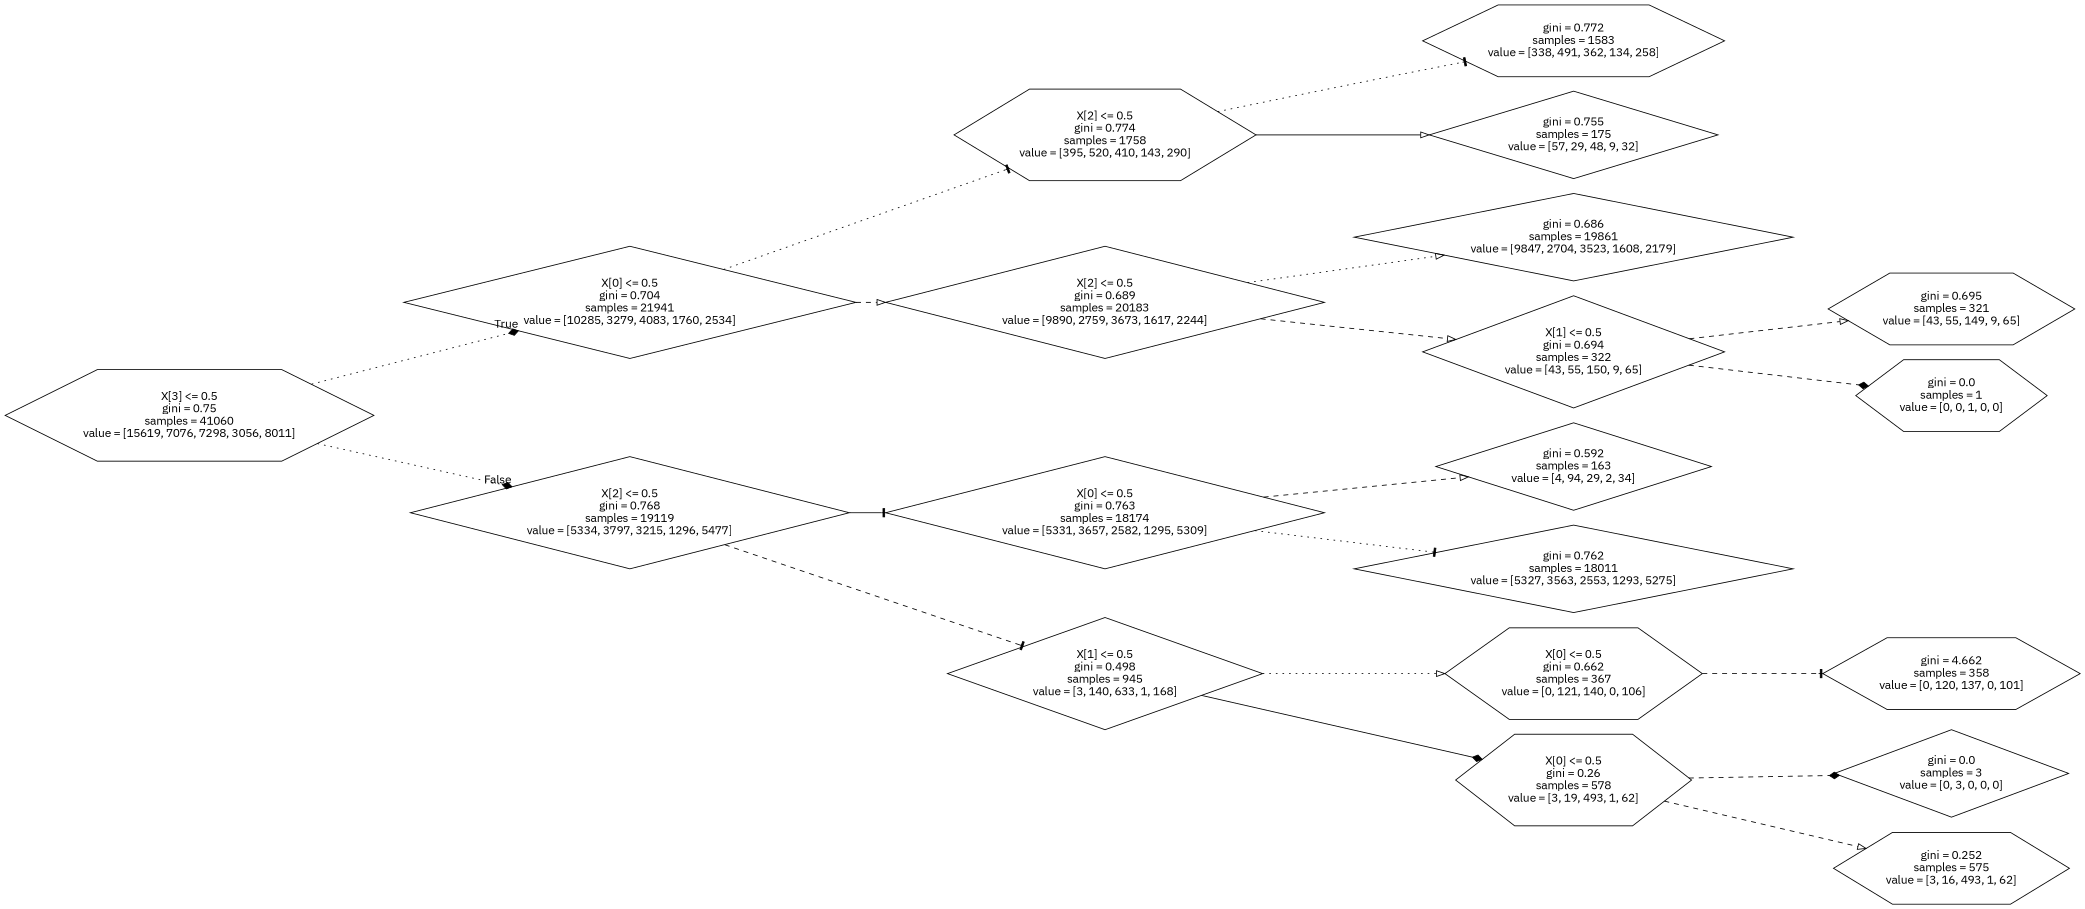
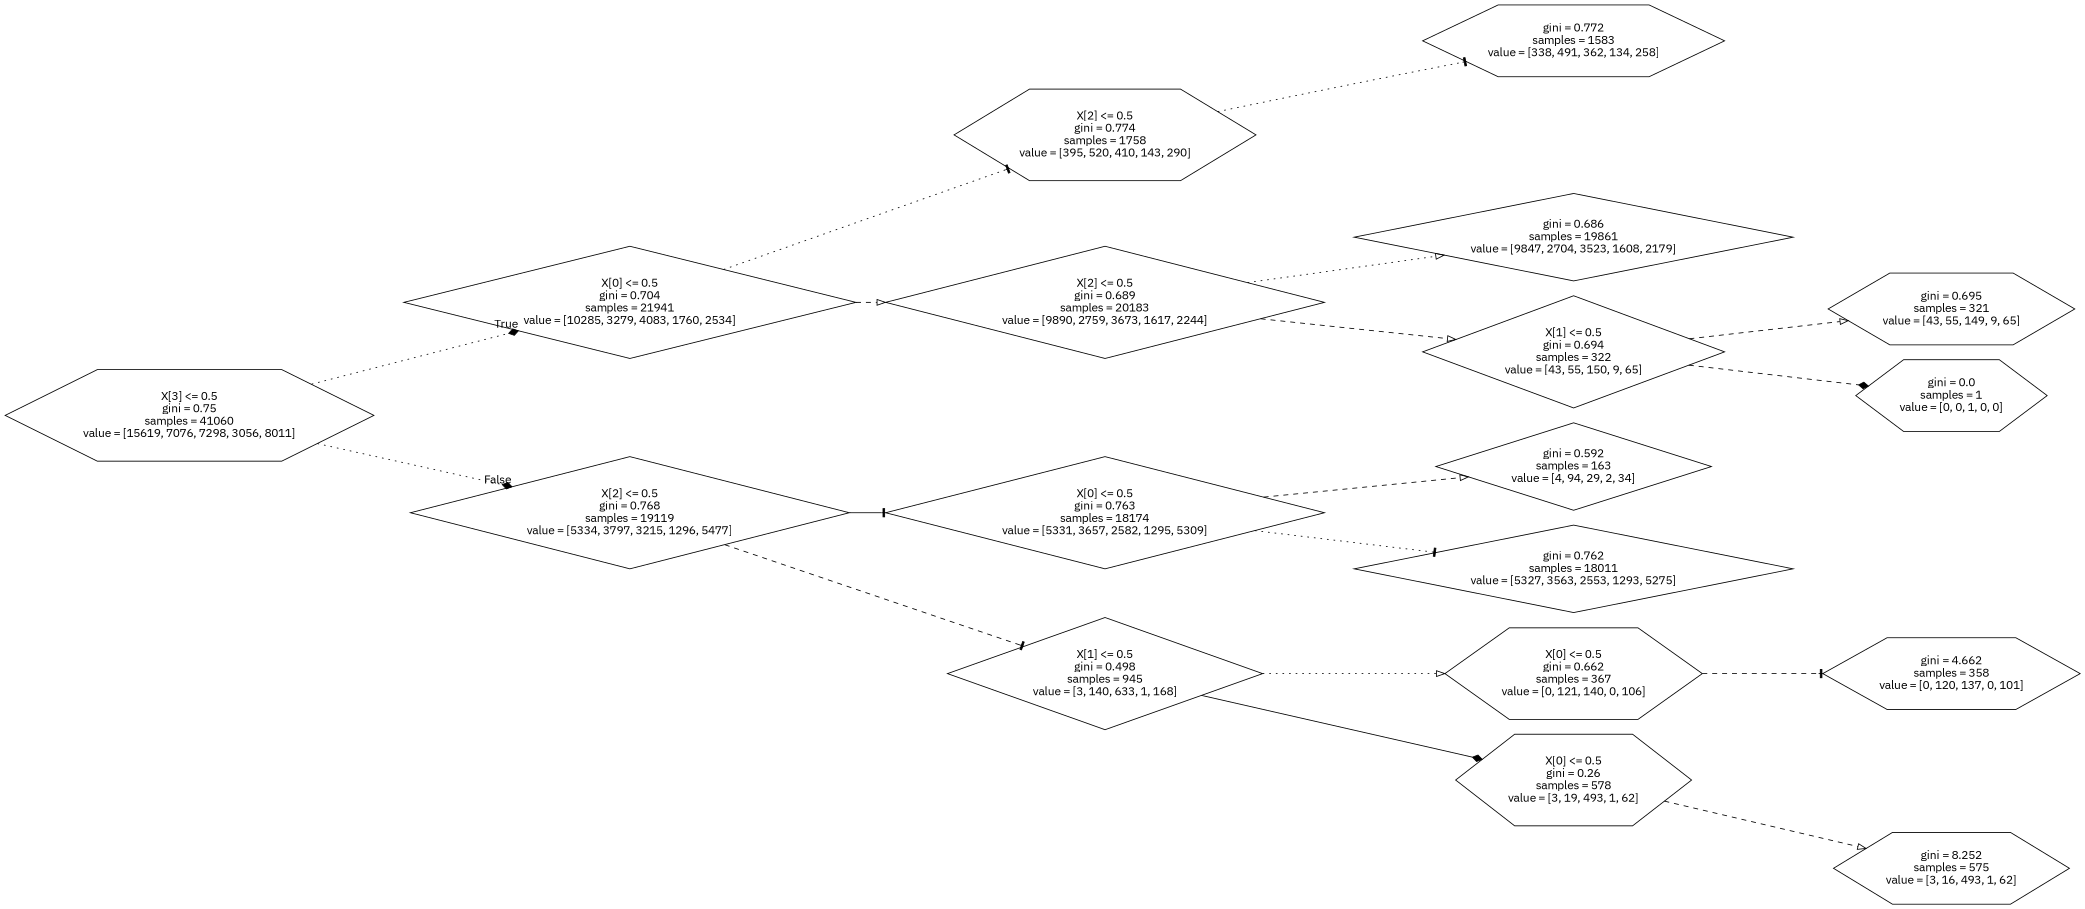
node "gini = 0.755 samples = 175 value = [57, 29, 48, 9, 32]": removed
node "gini = 0.0 samples = 3 value = [0, 3, 0, 0, 0]": removed
node "gini = 0.252 samples = 575 value = [3, 16, 493, 1, 62]": label "gini = 0.252 samples = 575 value = [3, 16, 493, 1, 62]" -> "gini = 8.252 samples = 575 value = [3, 16, 493, 1, 62]"
